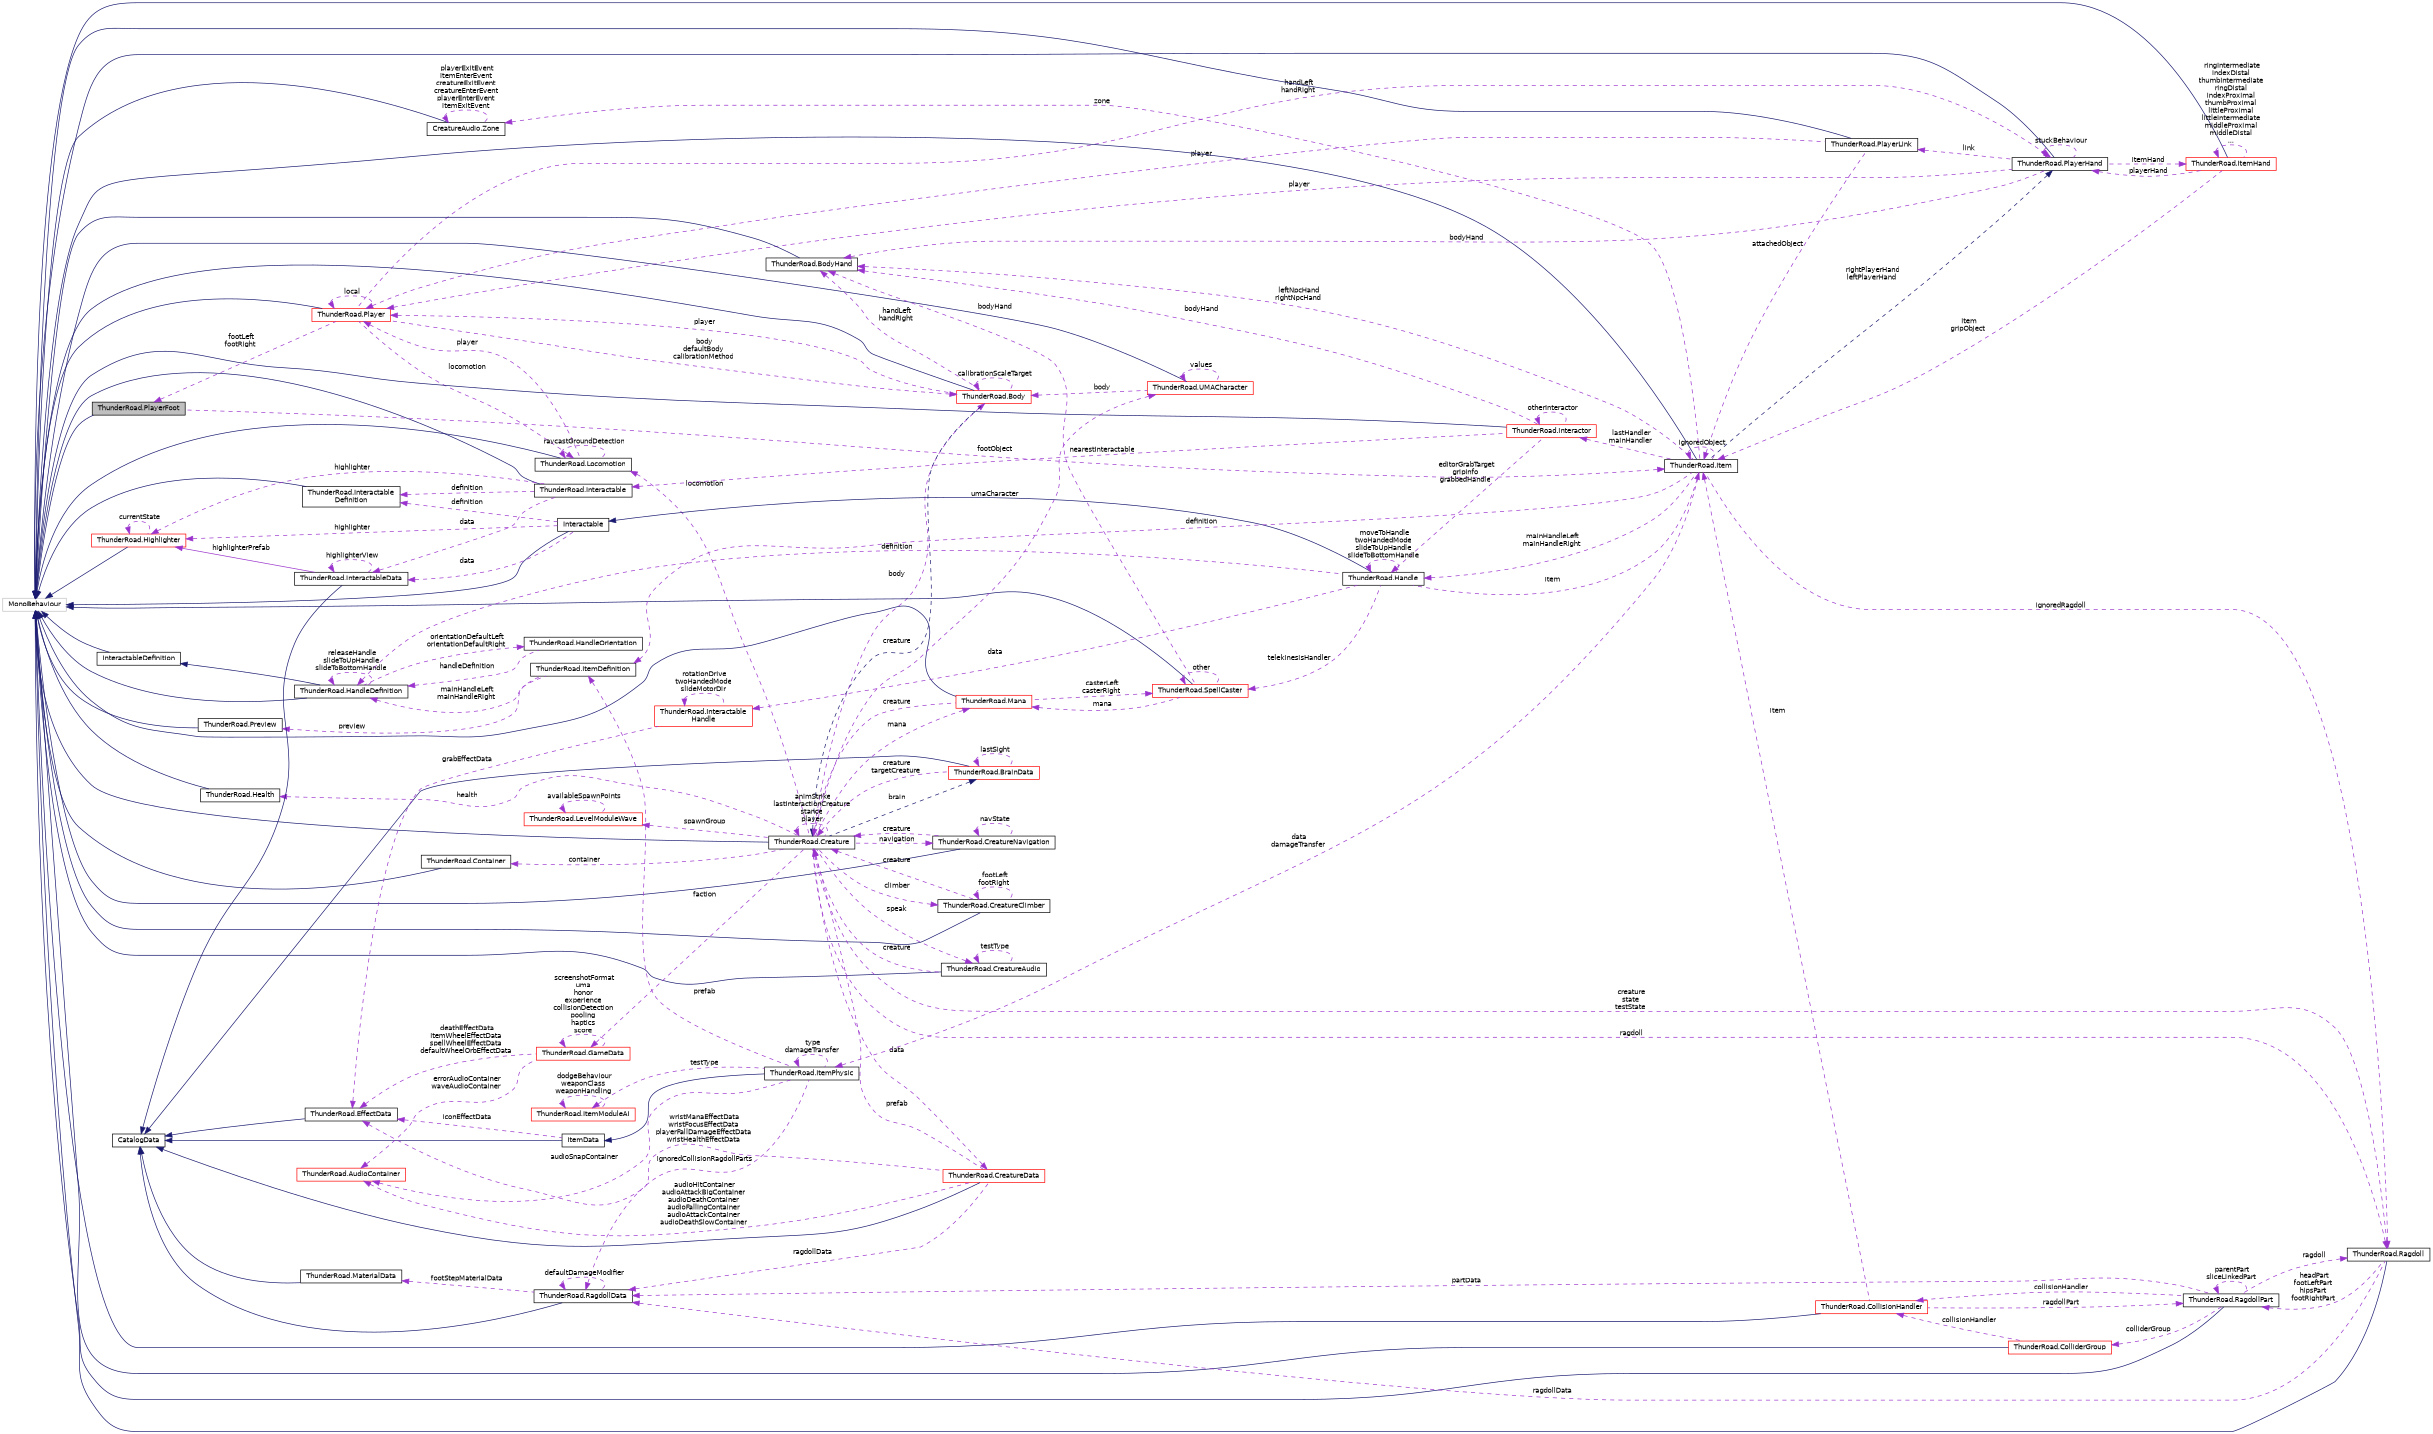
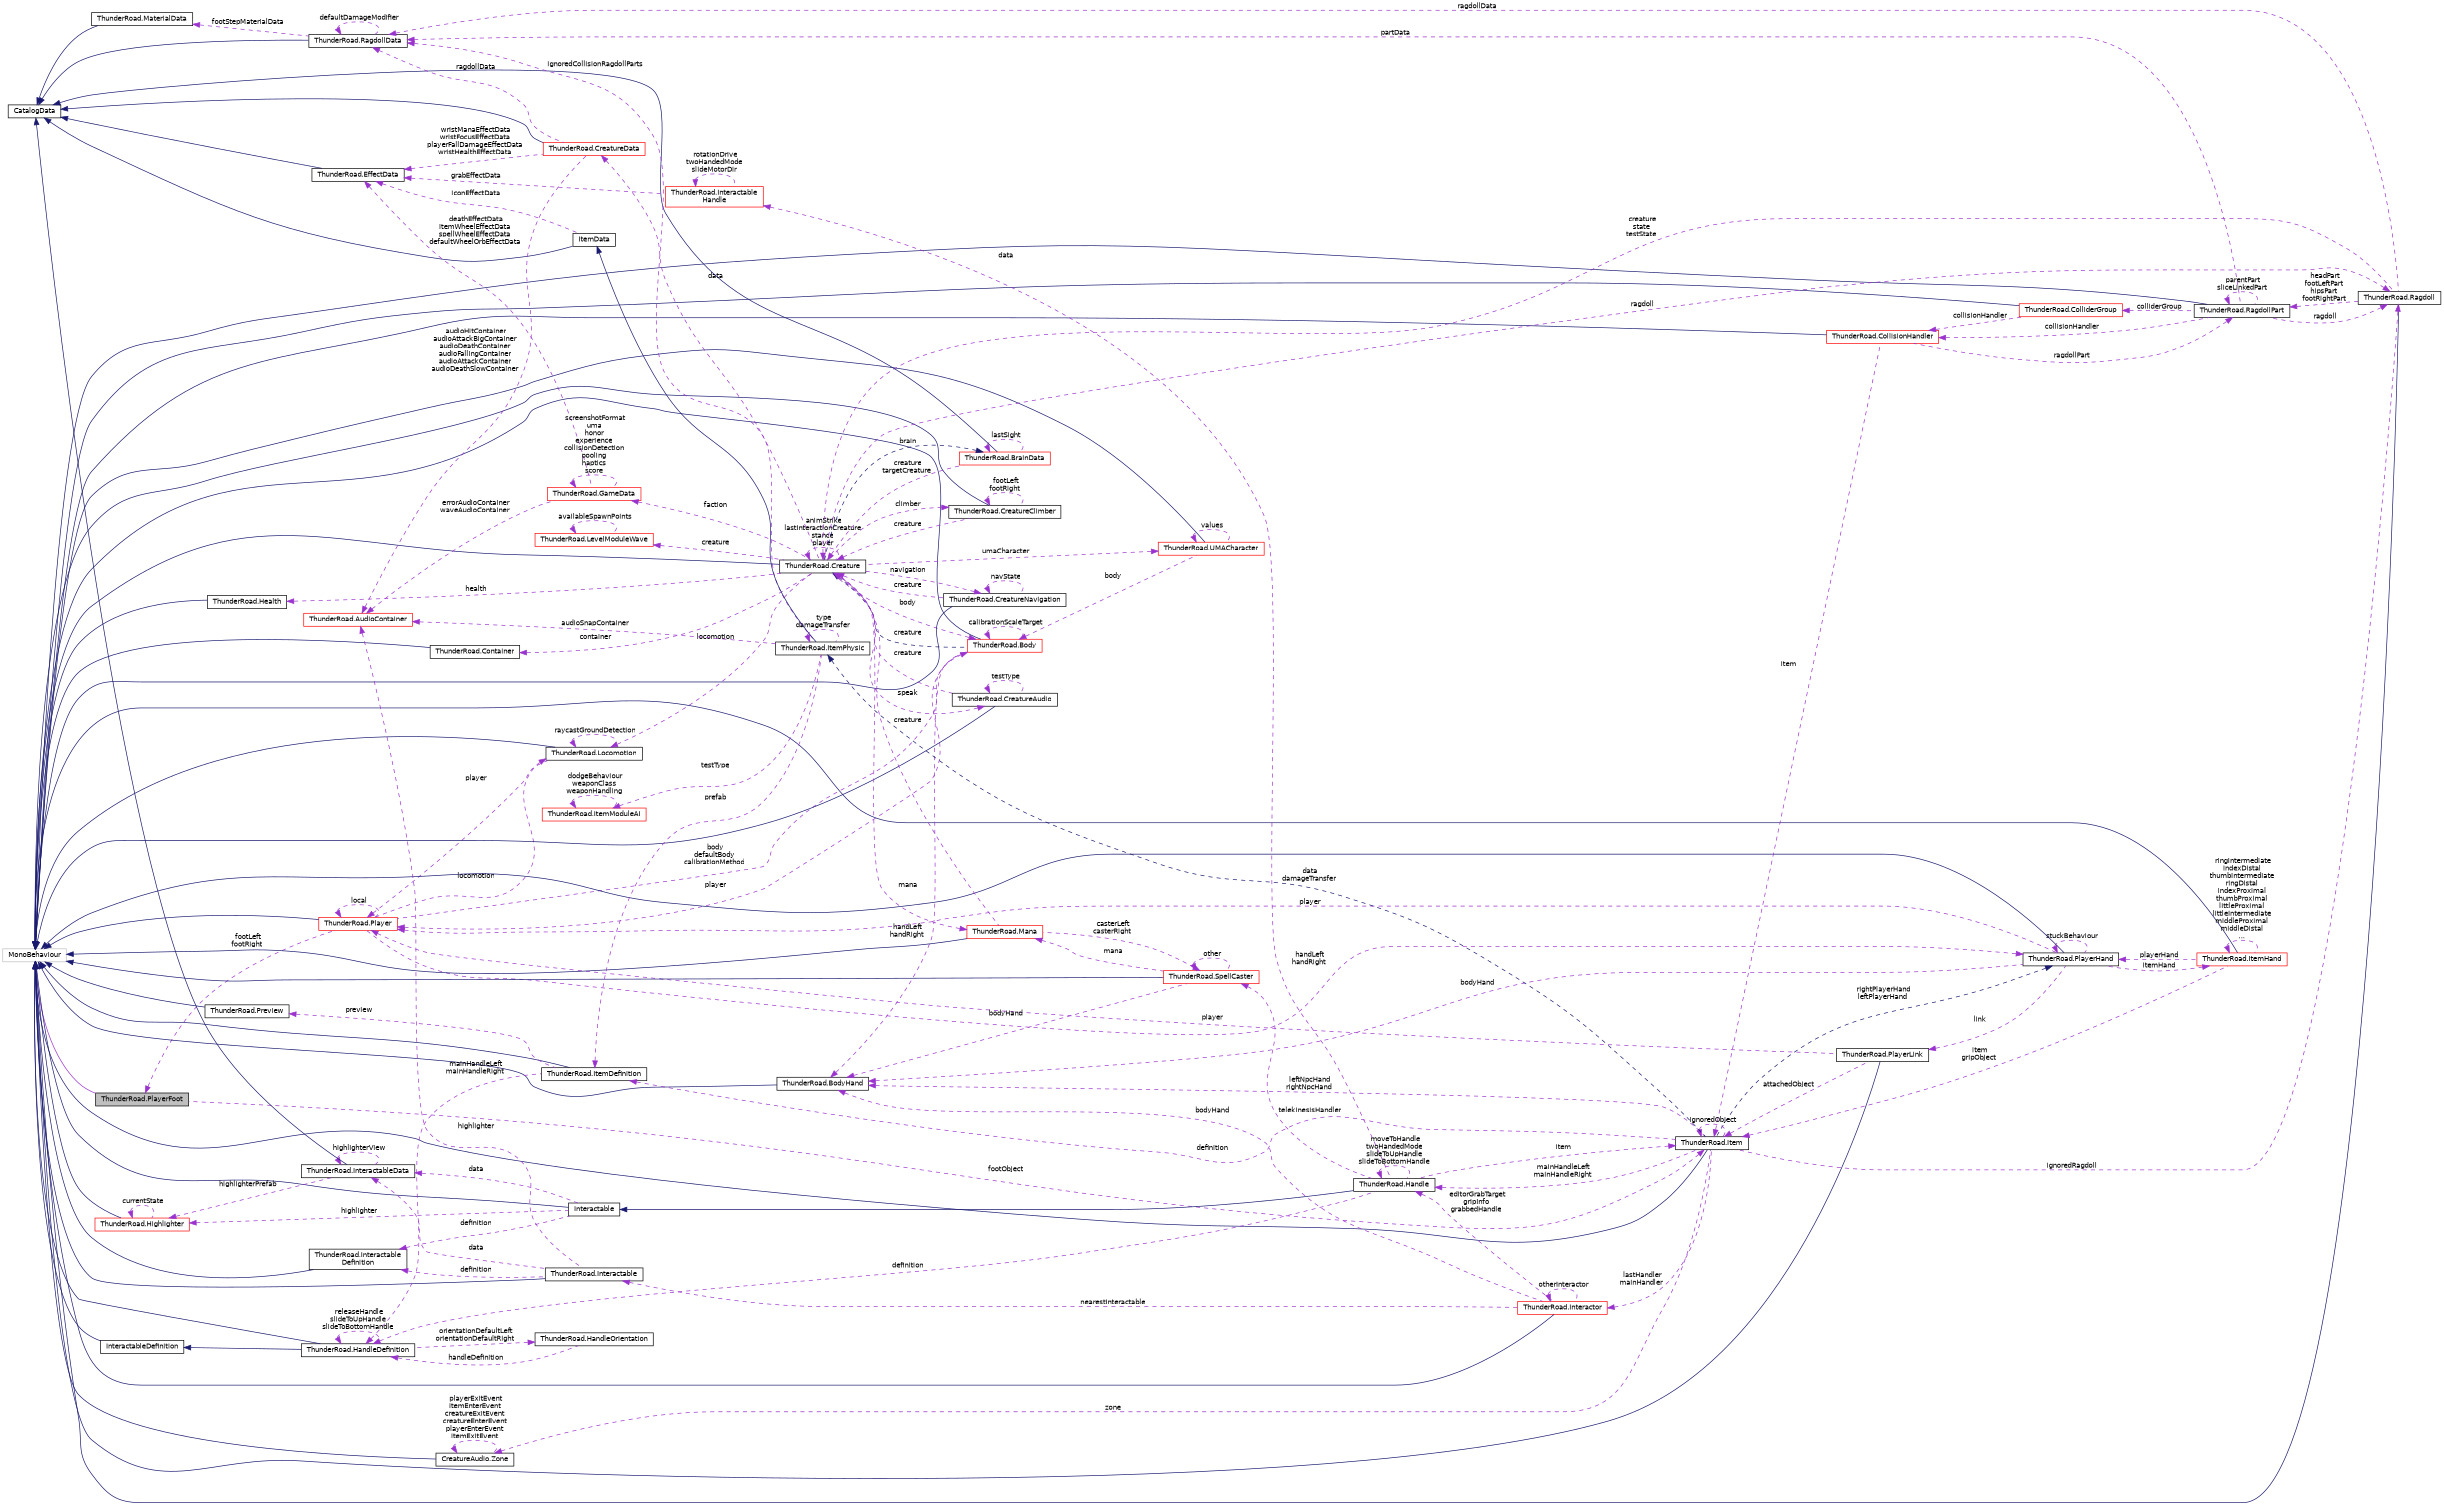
edge "ThunderRoad.Interactable" -> "ThunderRoad.Highlighter": now "ThunderRoad.Interactable" -> "ThunderRoad.AudioContainer"
edge "ThunderRoad.PlayerFoot" -> "MonoBehaviour": color midnightblue -> darkorchid3
edge "ThunderRoad.InteractableData" -> "ThunderRoad.Highlighter": style solid -> dashed
edge "ThunderRoad.Creature" -> "ThunderRoad.LevelModuleWave": label " spawnGroup" -> " creature"
edge "ThunderRoad.Item" -> "ThunderRoad.ItemPhysic": color darkorchid3 -> midnightblue
edge "ThunderRoad.ItemDefinition" -> "MonoBehaviour": added
edge "ThunderRoad.CreatureData" -> "ThunderRoad.Creature": removed, label "prefab"
